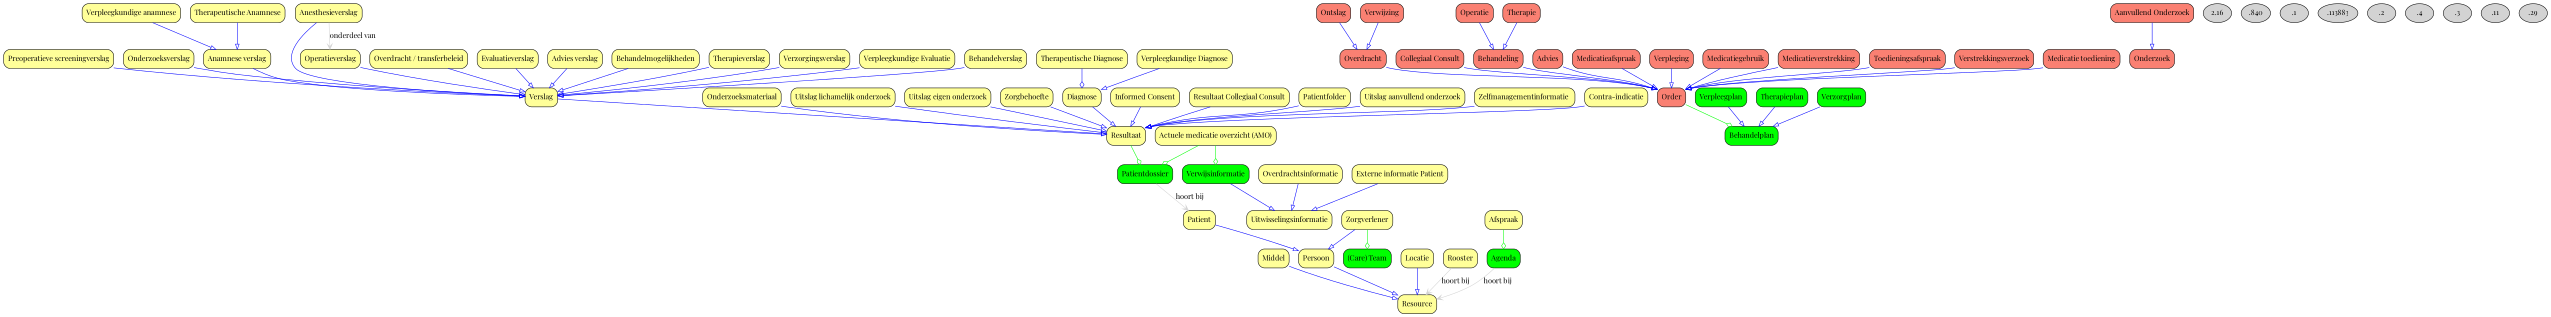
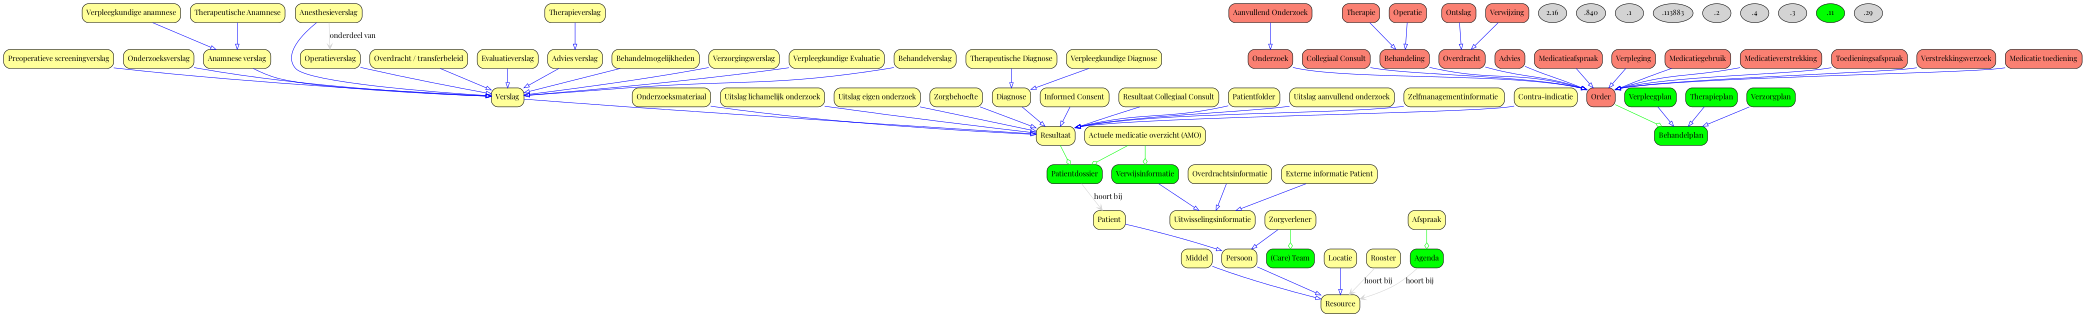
node ".11": fillcolor lightgrey -> green
edge "Therapeutische Diagnose" -> "Diagnose": arrowhead odiamond -> empty
edge "Onderzoek" -> "Order": added
edge "Therapieverslag" -> "Verslag": now "Therapieverslag" -> "Advies verslag"
